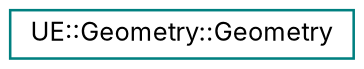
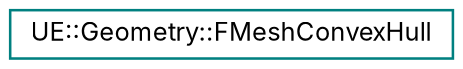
node "UE::Geometry::Geometry": label "UE::Geometry::Geometry" -> "UE::Geometry::FMeshConvexHull"
